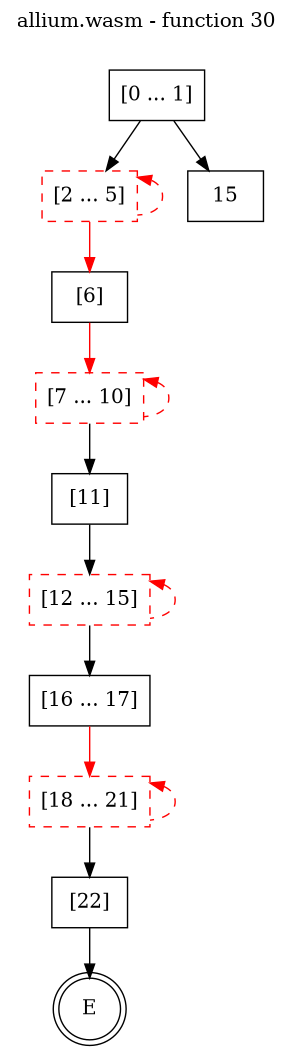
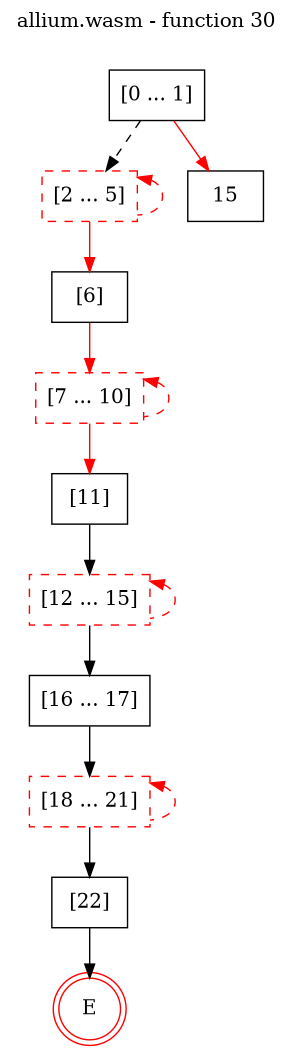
edge "[0 ... 1]" -> "[2 ... 5]": style solid -> dashed
edge "[0 ... 1]" -> "15": color black -> red
edge "[7 ... 10]" -> "[11]": color black -> red
edge "[16 ... 17]" -> "[18 ... 21]": color red -> black
node "E": color black -> red
